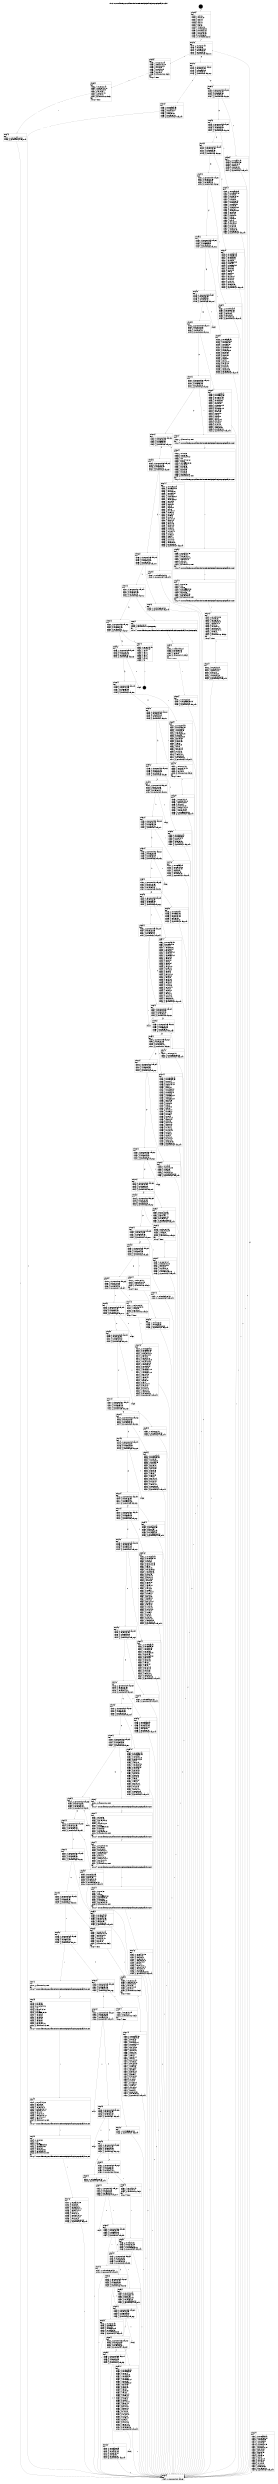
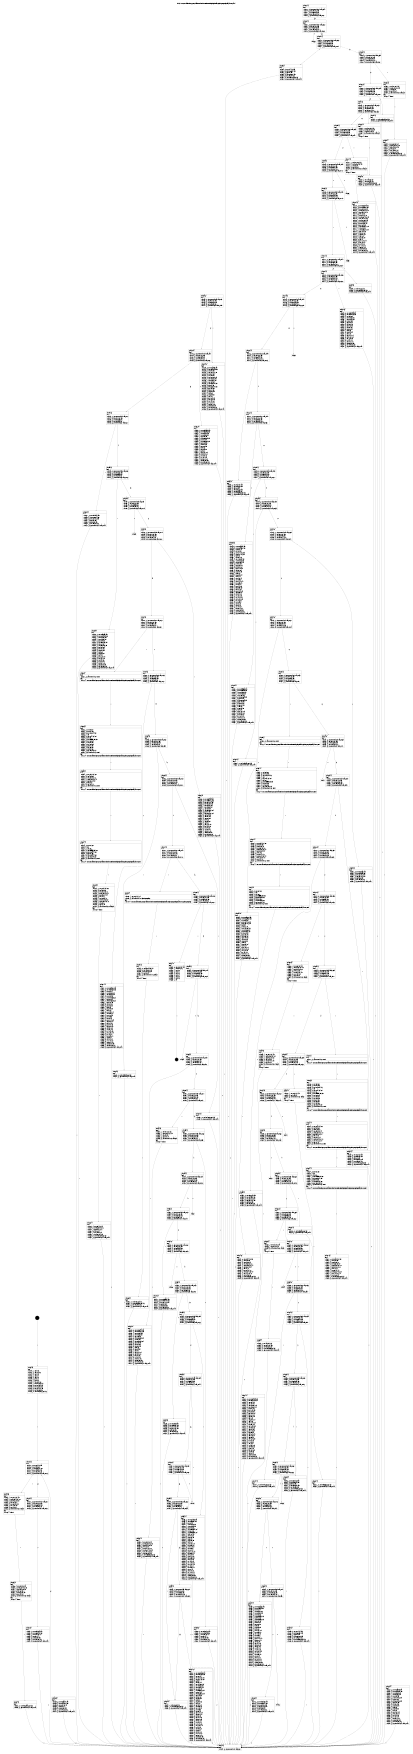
node "0x401d3e [28]": removed
edge "0x401ffa [28]" -> "0x402016 [28]": now "0x401ffa [28]" -> "0x40327a [22]"
node "0x4028dc [28]": removed
